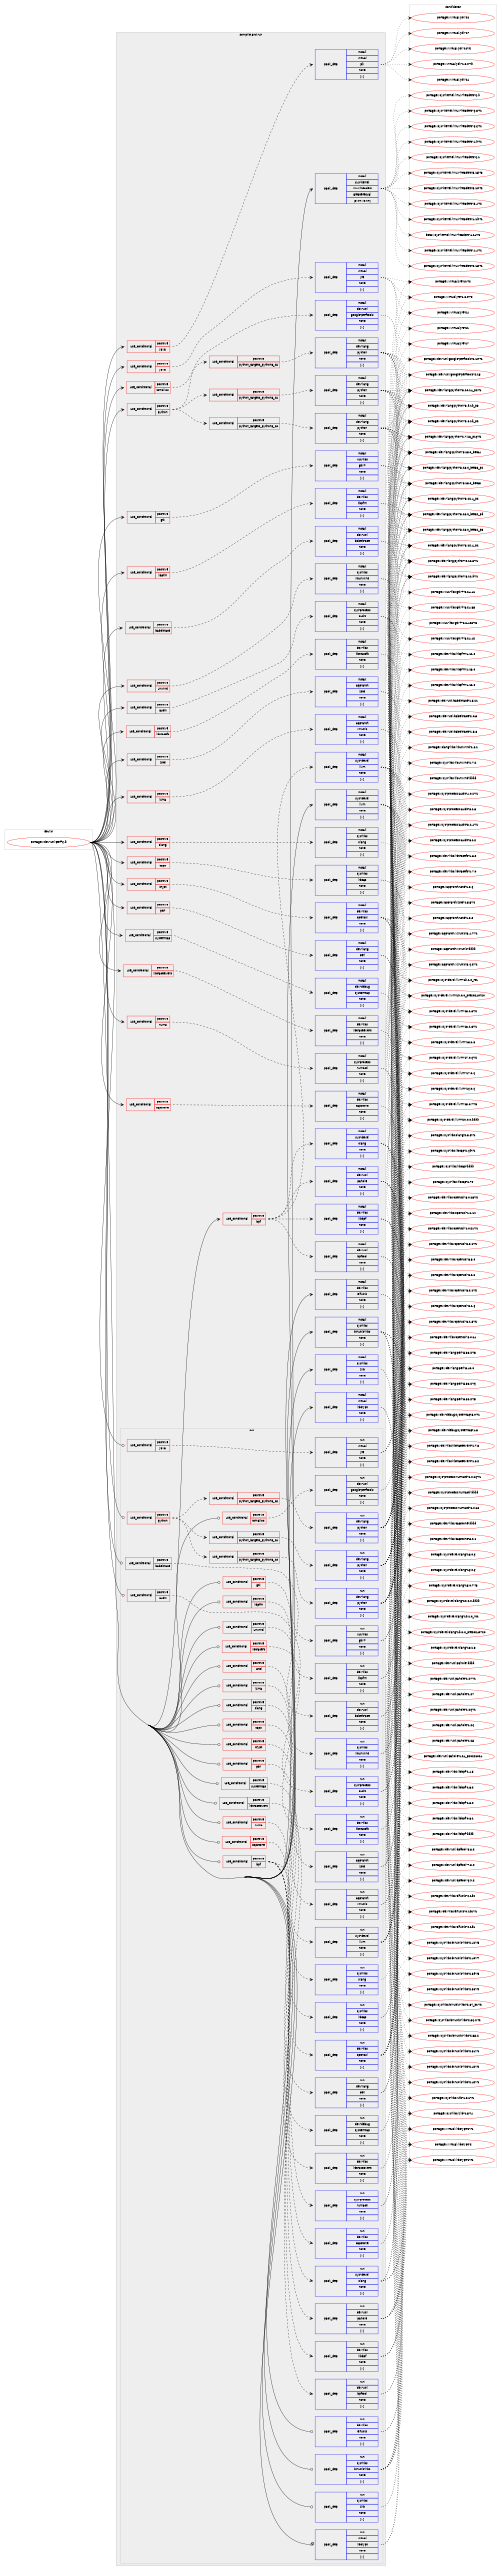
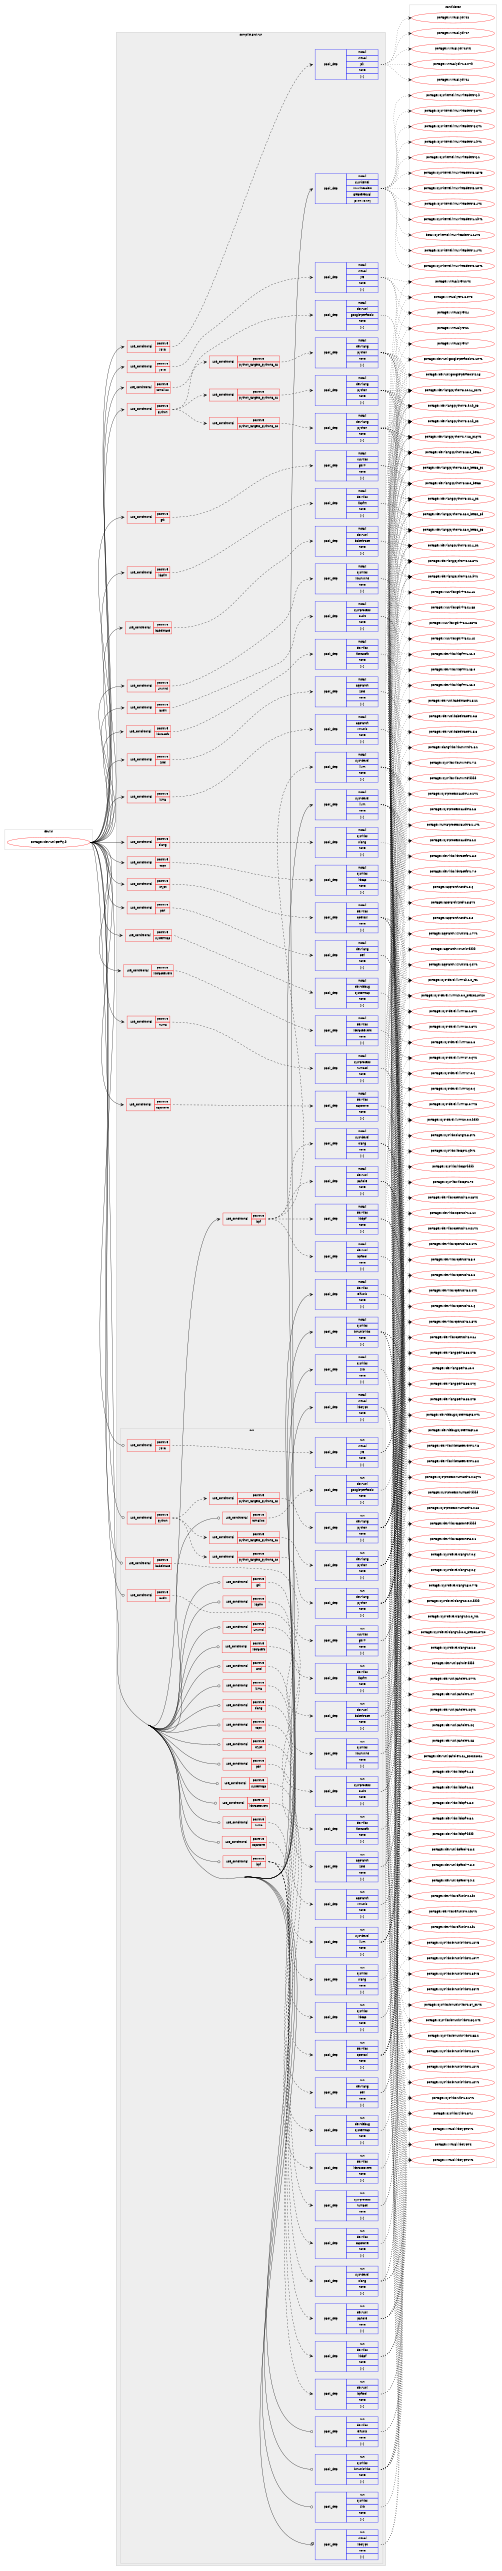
node "portage://sys-process/audit-3.1.4-r1": label "portage://sys-process/audit-3.1.4-r1" -> "portage://numa-process/audit-3.1.4-r1"
node "portage://sys-devel/clang-18.0.6": label "portage://sys-devel/clang-18.0.6" -> "portage://sys-devel/clang-17.0.6"
